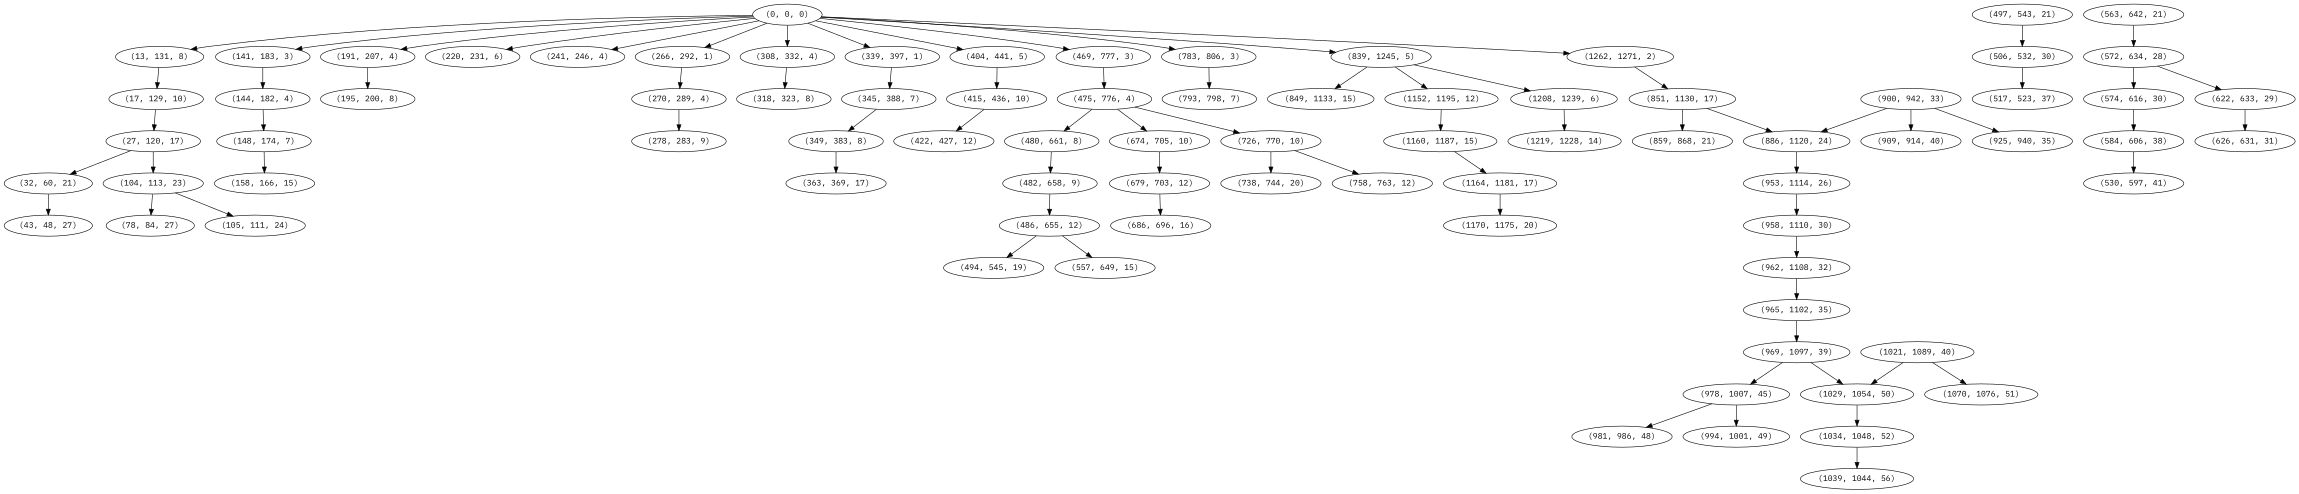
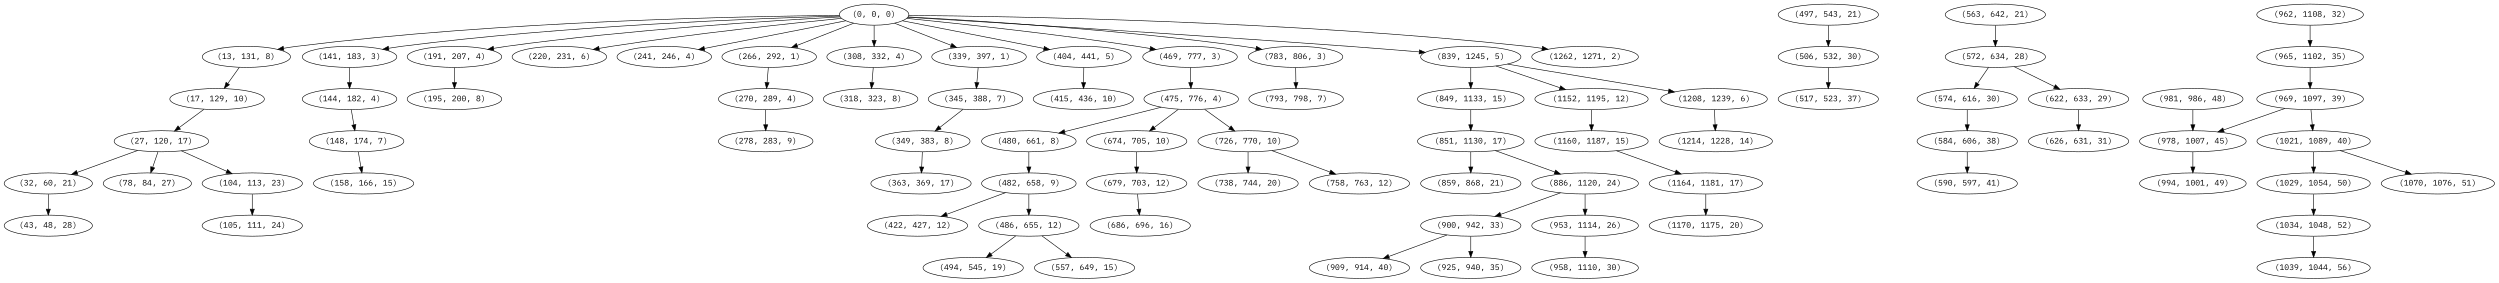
edge "(1262, 1271, 2)" -> "(851, 1130, 17)": now "(849, 1133, 15)" -> "(851, 1130, 17)"
edge "(415, 436, 10)" -> "(422, 427, 12)": now "(482, 658, 9)" -> "(422, 427, 12)"
edge "(900, 942, 33)" -> "(886, 1120, 24)": reversed
node "(1219, 1228, 14)": label "(1219, 1228, 14)" -> "(1214, 1228, 14)"
node "(530, 597, 41)": label "(530, 597, 41)" -> "(590, 597, 41)"
edge "(104, 113, 23)" -> "(78, 84, 27)": now "(27, 120, 17)" -> "(78, 84, 27)"
node "(43, 48, 27)": label "(43, 48, 27)" -> "(43, 48, 28)"
edge "(958, 1110, 30)" -> "(962, 1108, 32)": removed
edge "(969, 1097, 39)" -> "(1029, 1054, 50)": now "(969, 1097, 39)" -> "(1021, 1089, 40)"
edge "(978, 1007, 45)" -> "(981, 986, 48)": reversed
